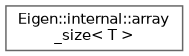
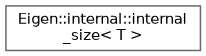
node "Eigen::internal::array _size< T >": label "Eigen::internal::array _size< T >" -> "Eigen::internal::internal _size< T >"
